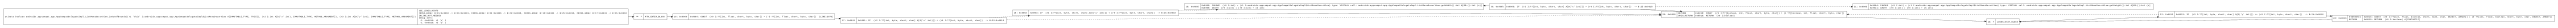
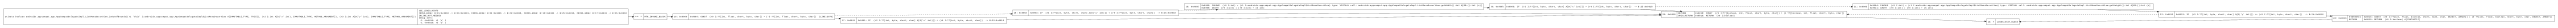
edge "20: 0x000b" -> "19: 0x0005": reversed
node "14: ?": text "MTH_ENTER_BLOCK" -> "MTH_INVOKE_BLOCK"
edge "17: 0x0001" -> "18: 0x0003": now "16: 0x0000" -> "18: 0x0003"
edge "17: 0x0001" -> "25: 0x0018": style dashed -> solid
edge "15: ?" -> "22: 0x0013": now "21: 0x000d" -> "22: 0x0013"
